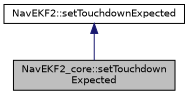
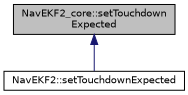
edge "NavEKF2_core::setTouchdown Expected" -> "NavEKF2::setTouchdownExpected": reversed
